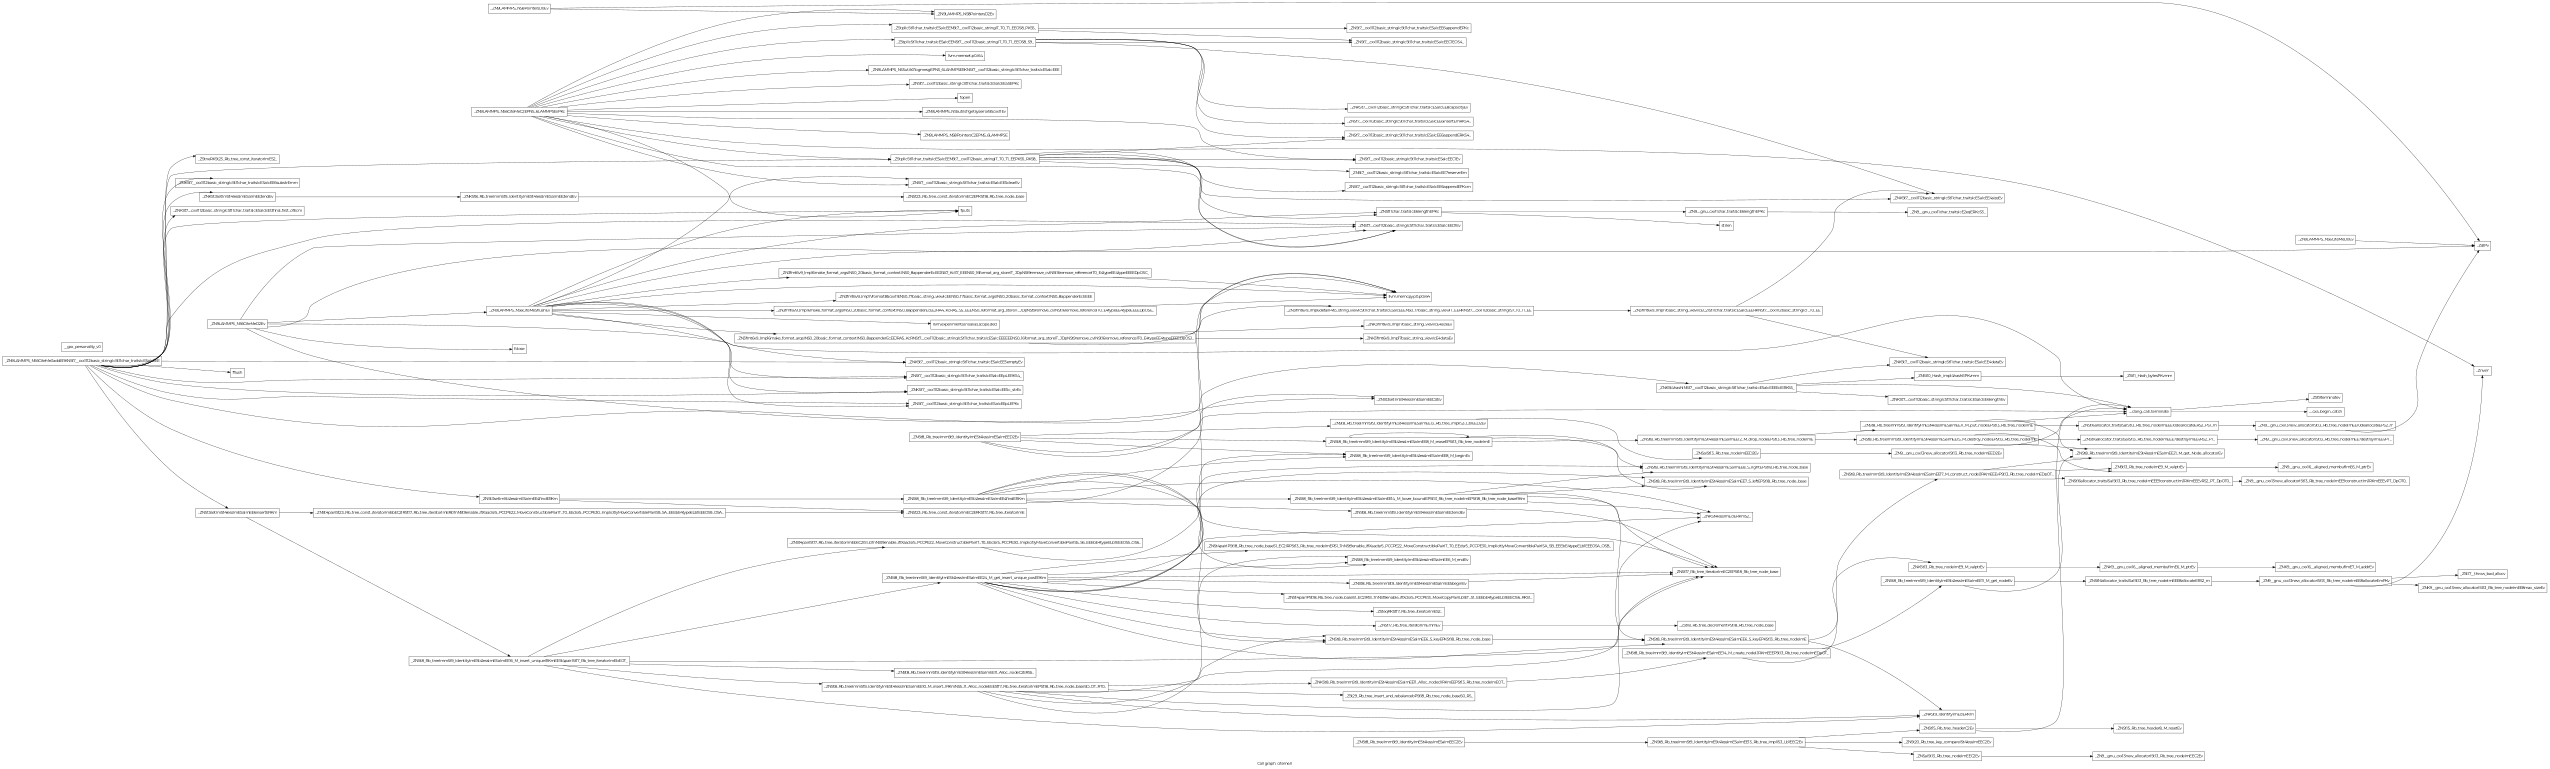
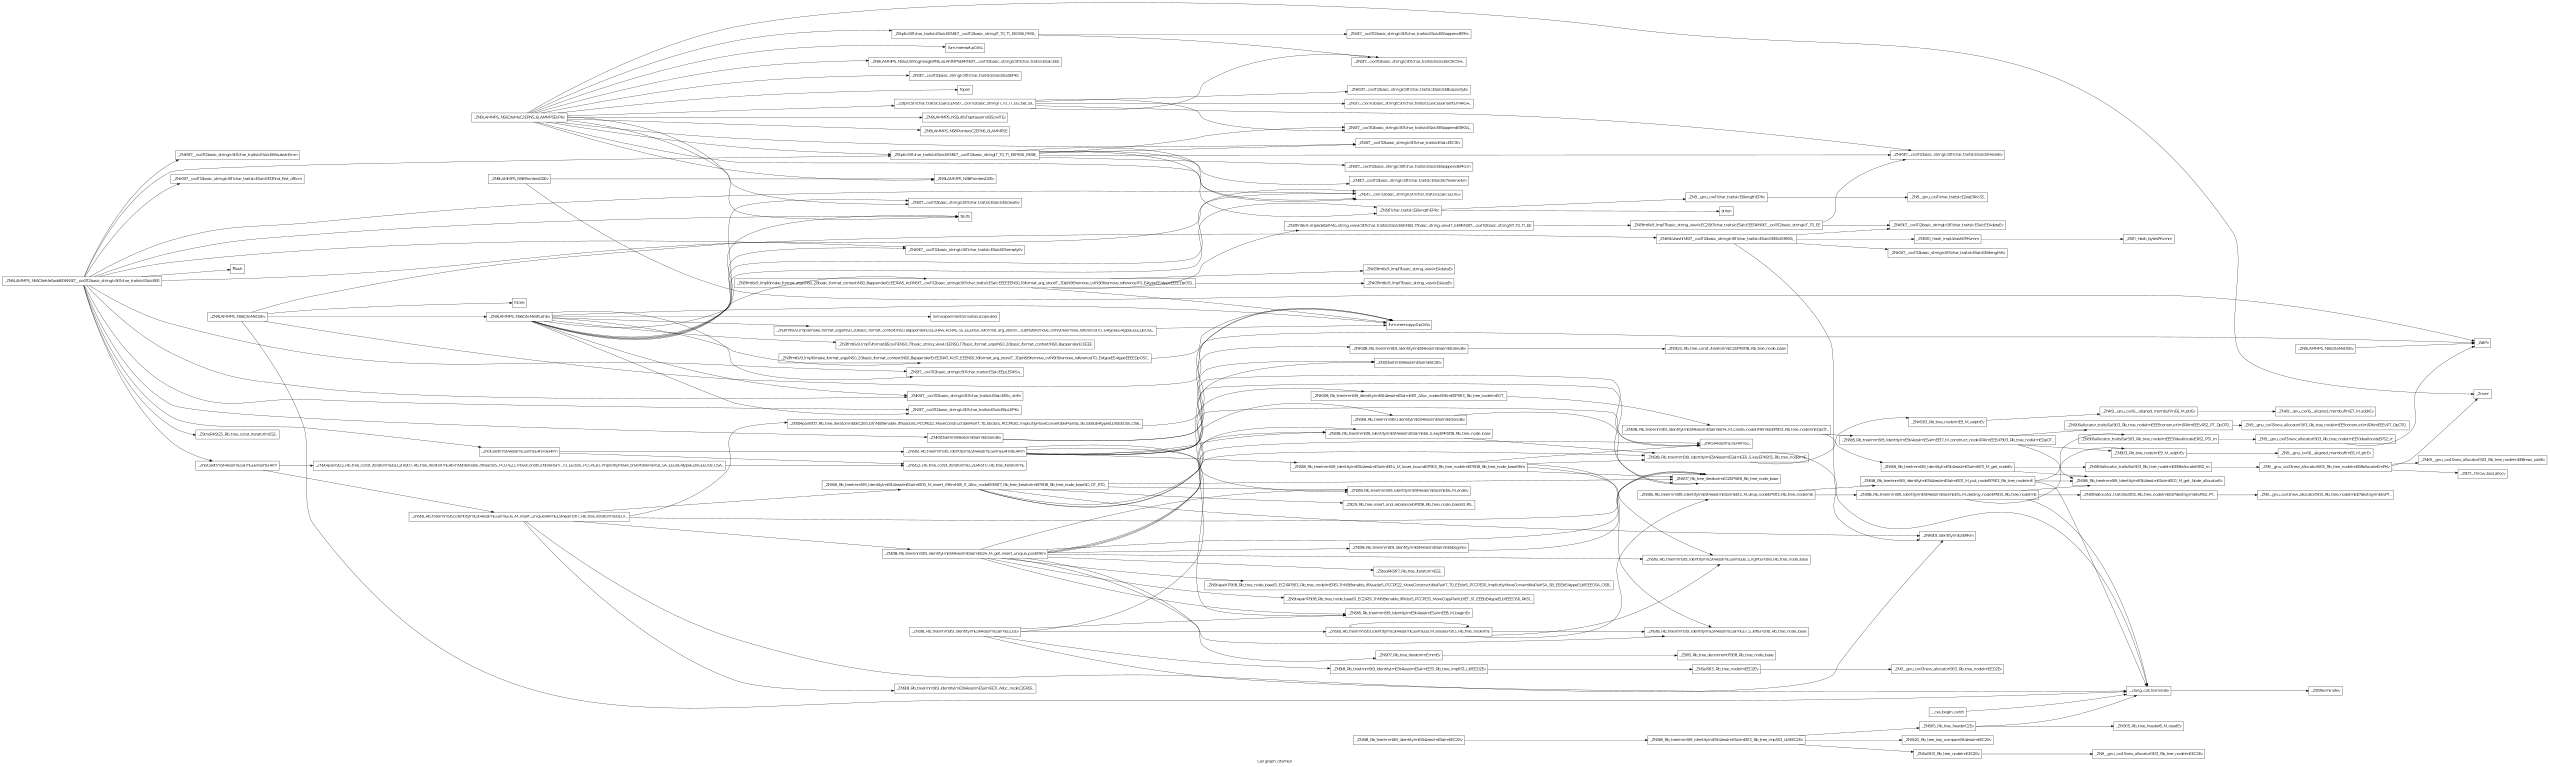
node "__gxx_personality_v0": removed
edge "__clang_call_terminate" -> "__cxa_begin_catch": reversed
edge "_ZN9LAMMPS_NS6CiteMeD2Ev" -> "_ZNSt3setImSt4lessImESaImEED2Ev": now "_ZNKSt3setImSt4lessImESaImEE3endEv" -> "_ZNSt3setImSt4lessImESaImEED2Ev"
